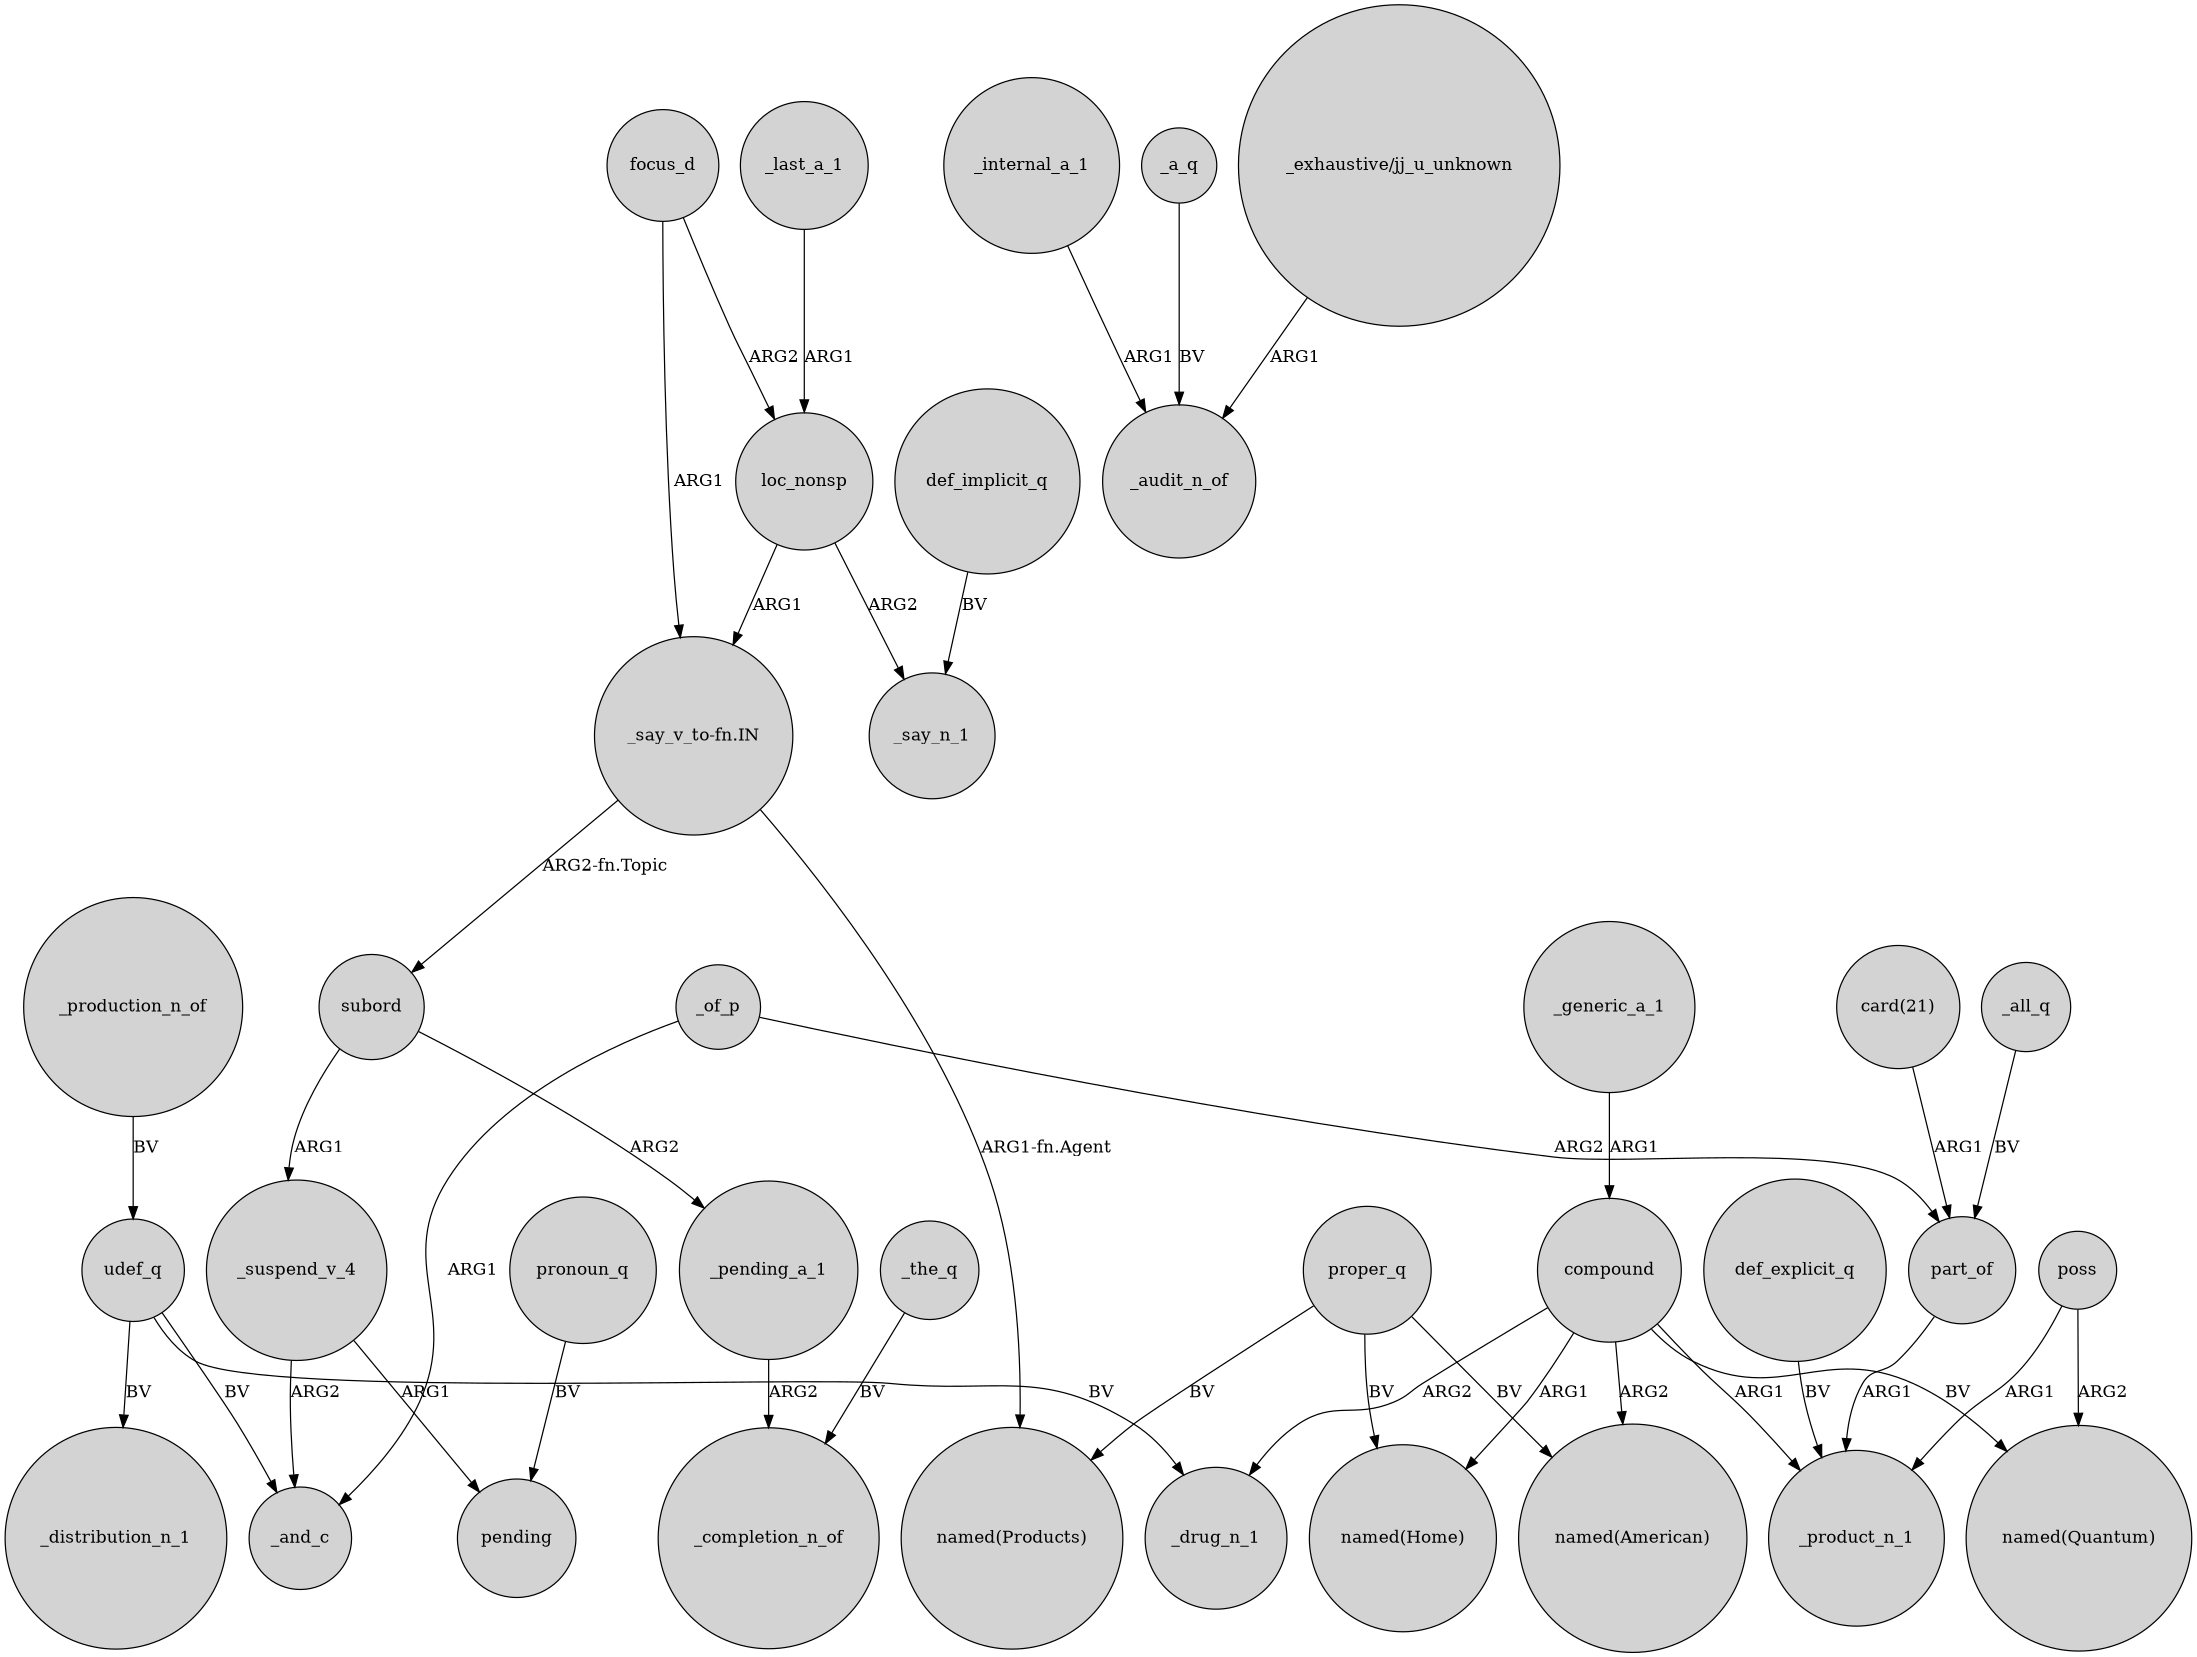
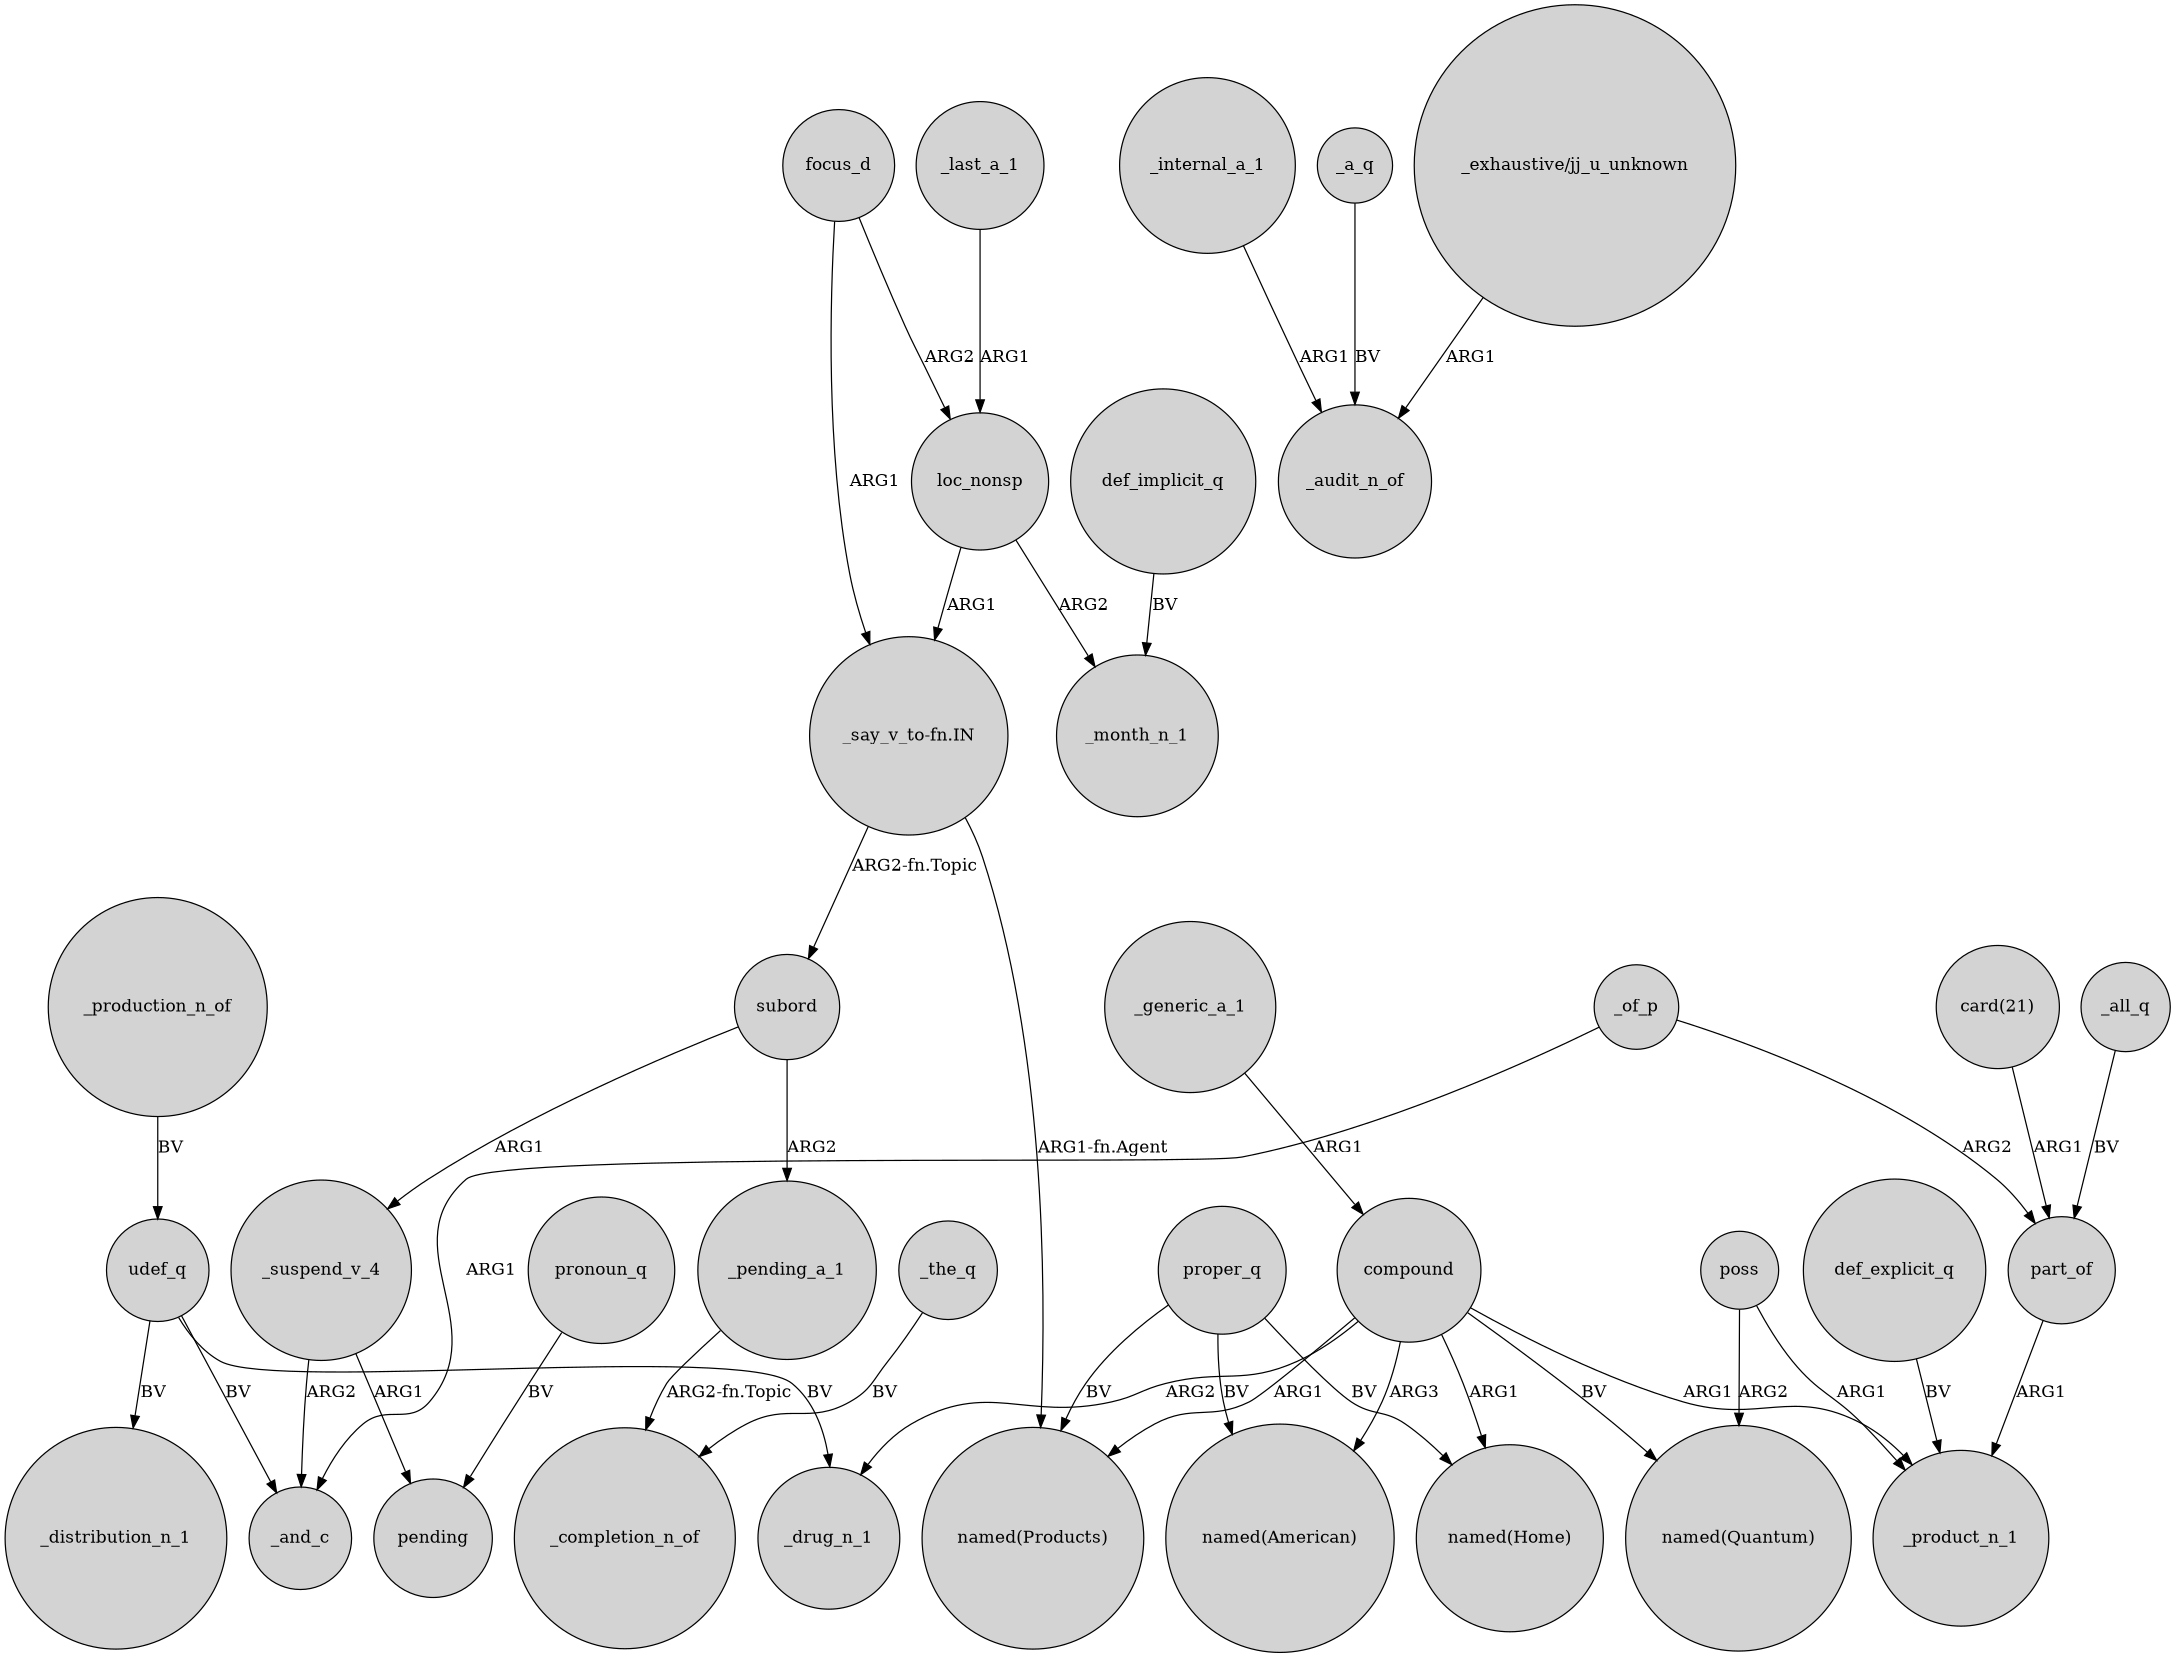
node "_say_n_1": label "_say_n_1" -> "_month_n_1"
edge "_pending_a_1" -> "_completion_n_of": label "ARG2" -> "ARG2-fn.Topic"
edge "compound" -> "named(American)": label "ARG2" -> "ARG3"
edge "compound" -> "named(Products)": added, label "ARG1"
